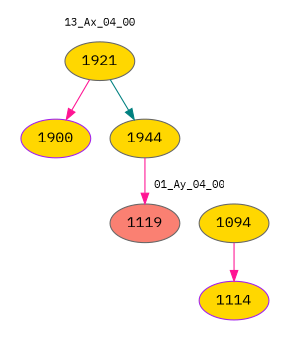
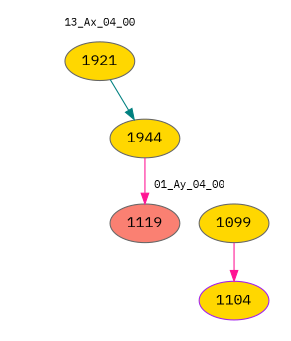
node "1900": removed
node "1094": label "1094" -> "1099"
node "1114": label "1114" -> "1104"
